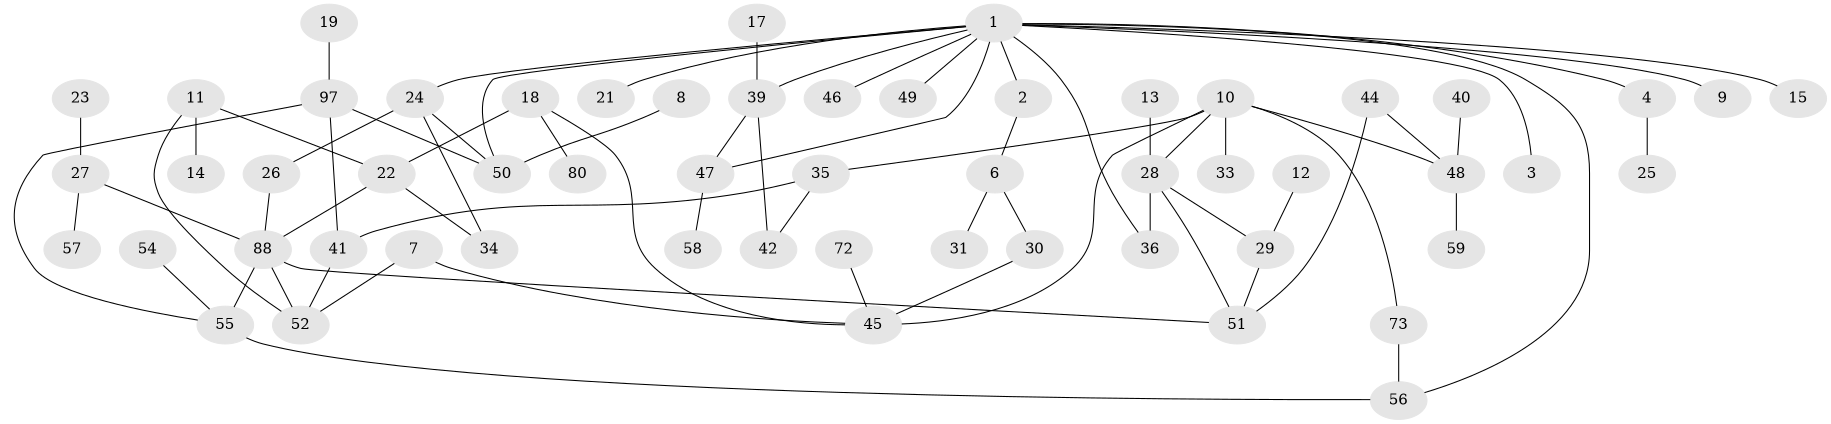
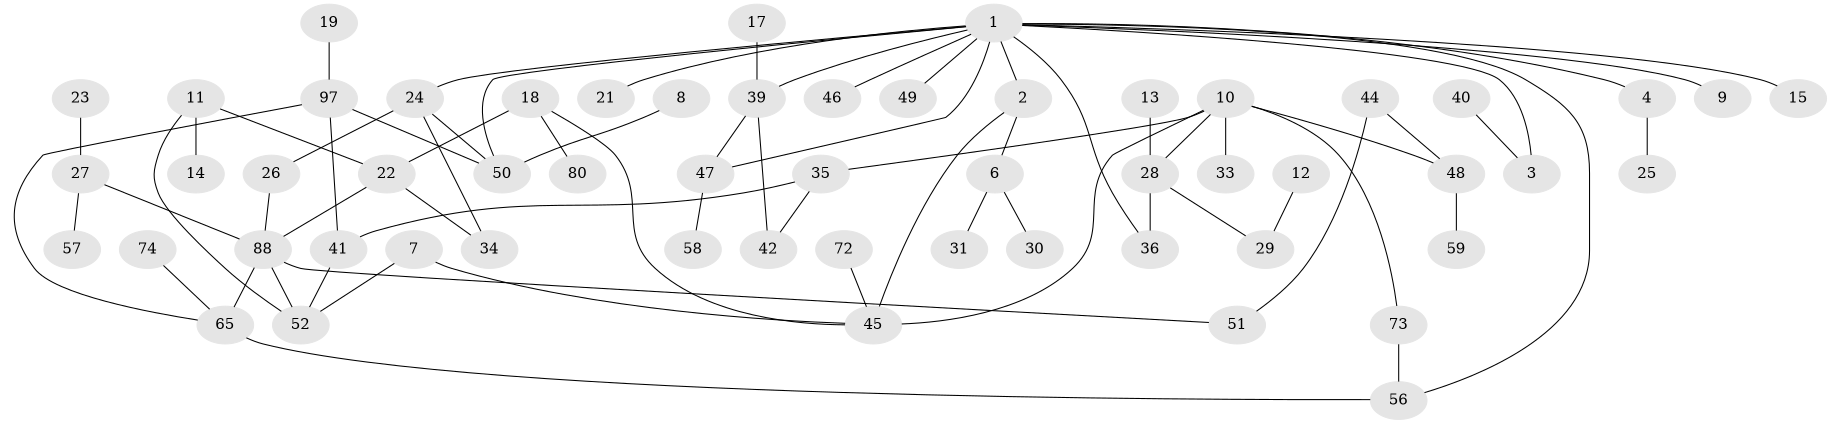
edge "40" -- "48": now "40" -- "3"
edge "28" -- "51": removed
node "54": label "54" -> "74"
edge "29" -- "51": removed
edge "30" -- "45": now "2" -- "45"
node "55": label "55" -> "65"
